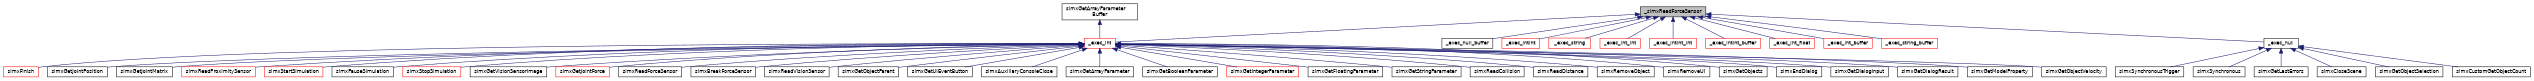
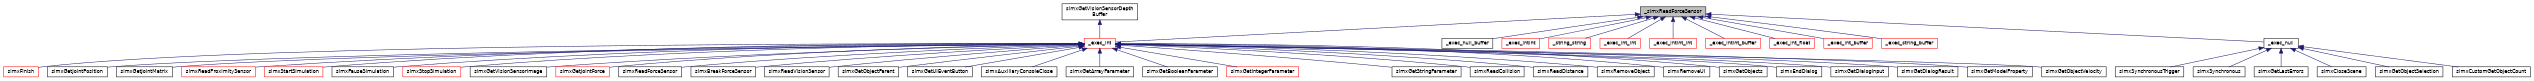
node "simxGetArrayParameter Buffer": label "simxGetArrayParameter Buffer" -> "simxGetVisionSensorDepth Buffer"
node "_exec_string": label "_exec_string" -> "_string_string"
node "simxGetFloatingParameter": removed
